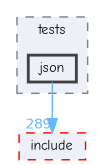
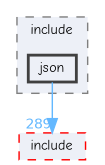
cluster "tests": label "tests" -> "include"
